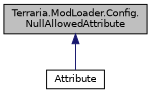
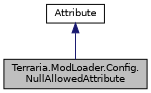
edge "Attribute" -> "Terraria.ModLoader.Config. NullAllowedAttribute": reversed
